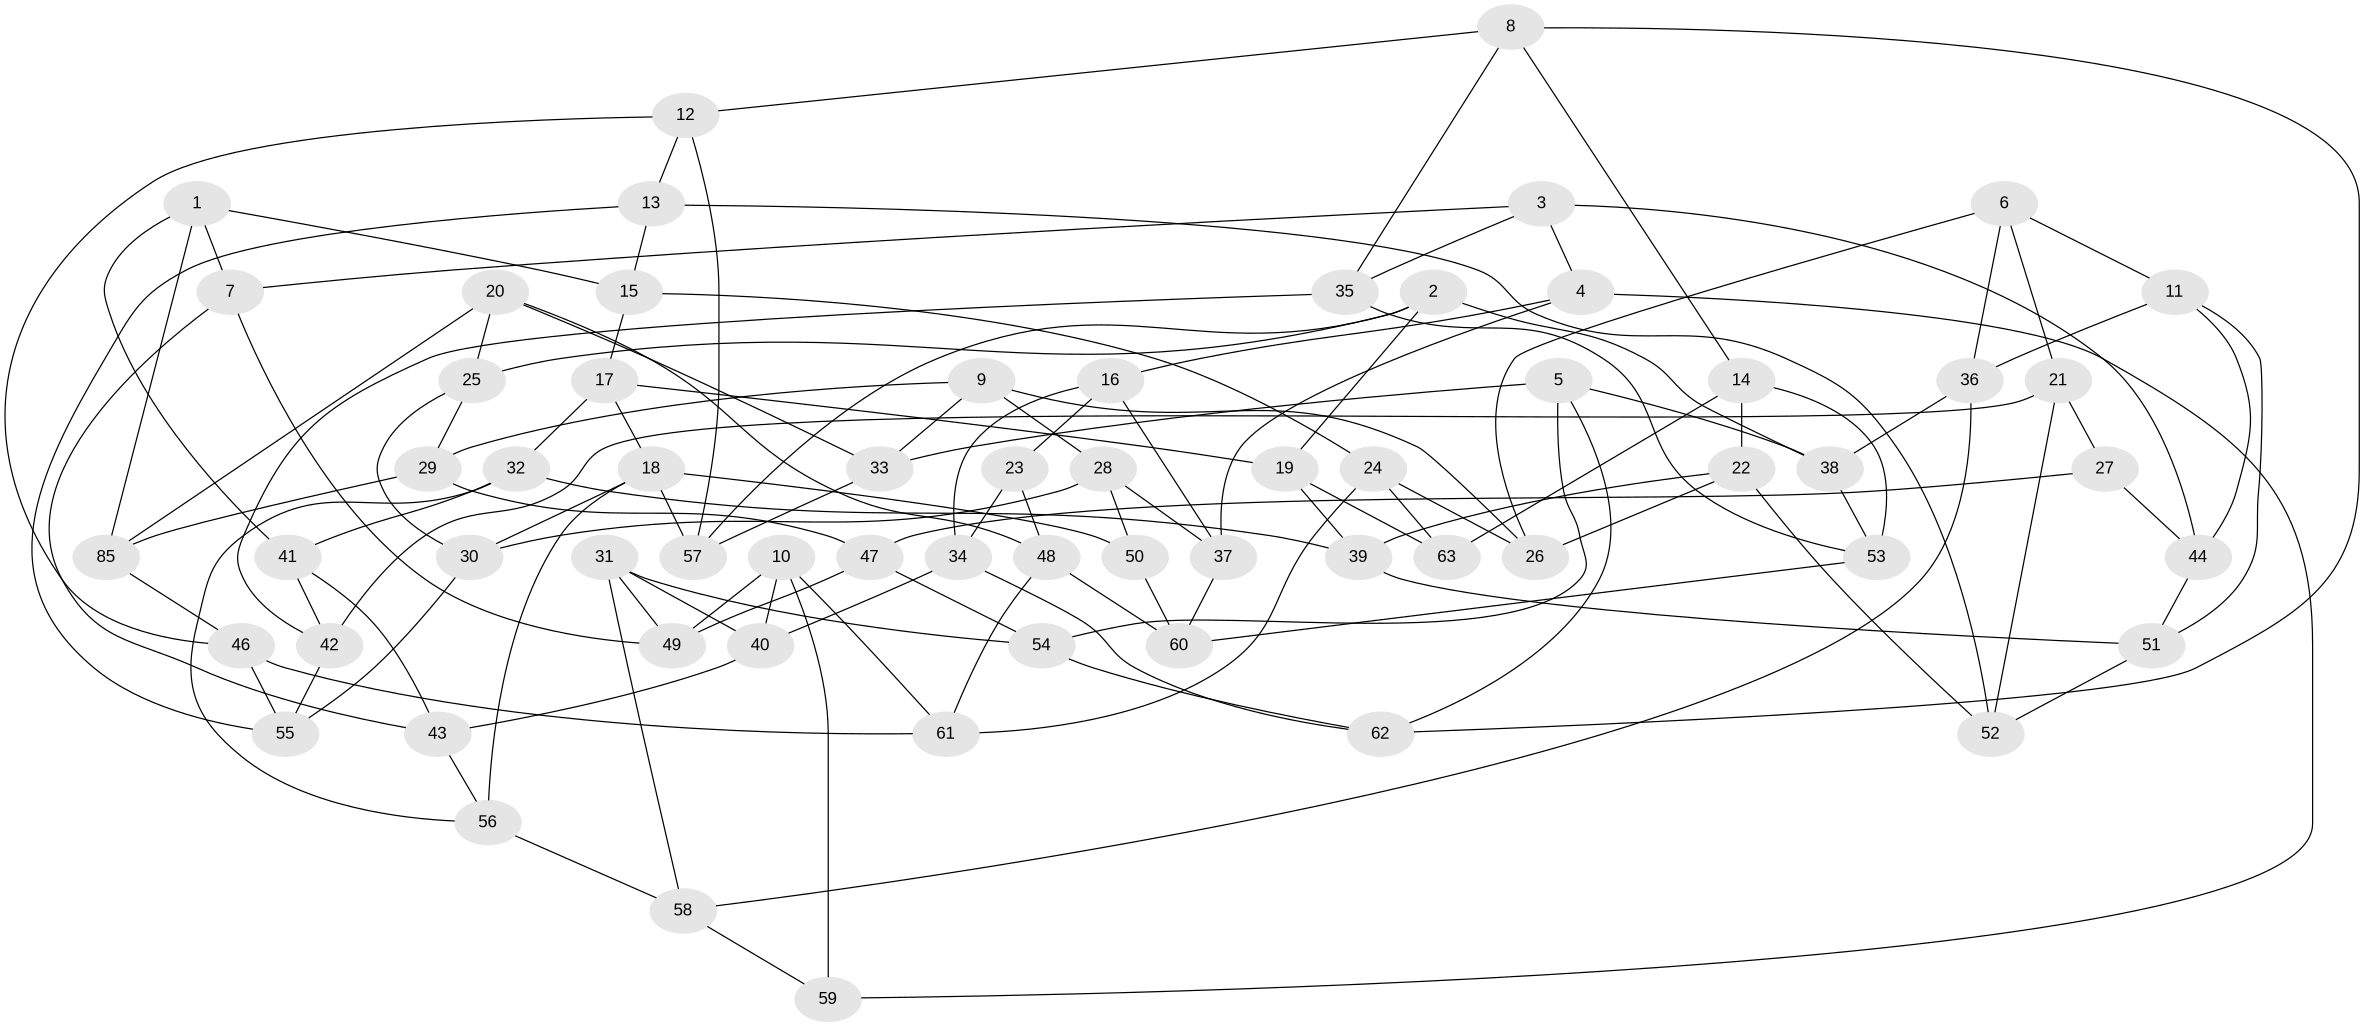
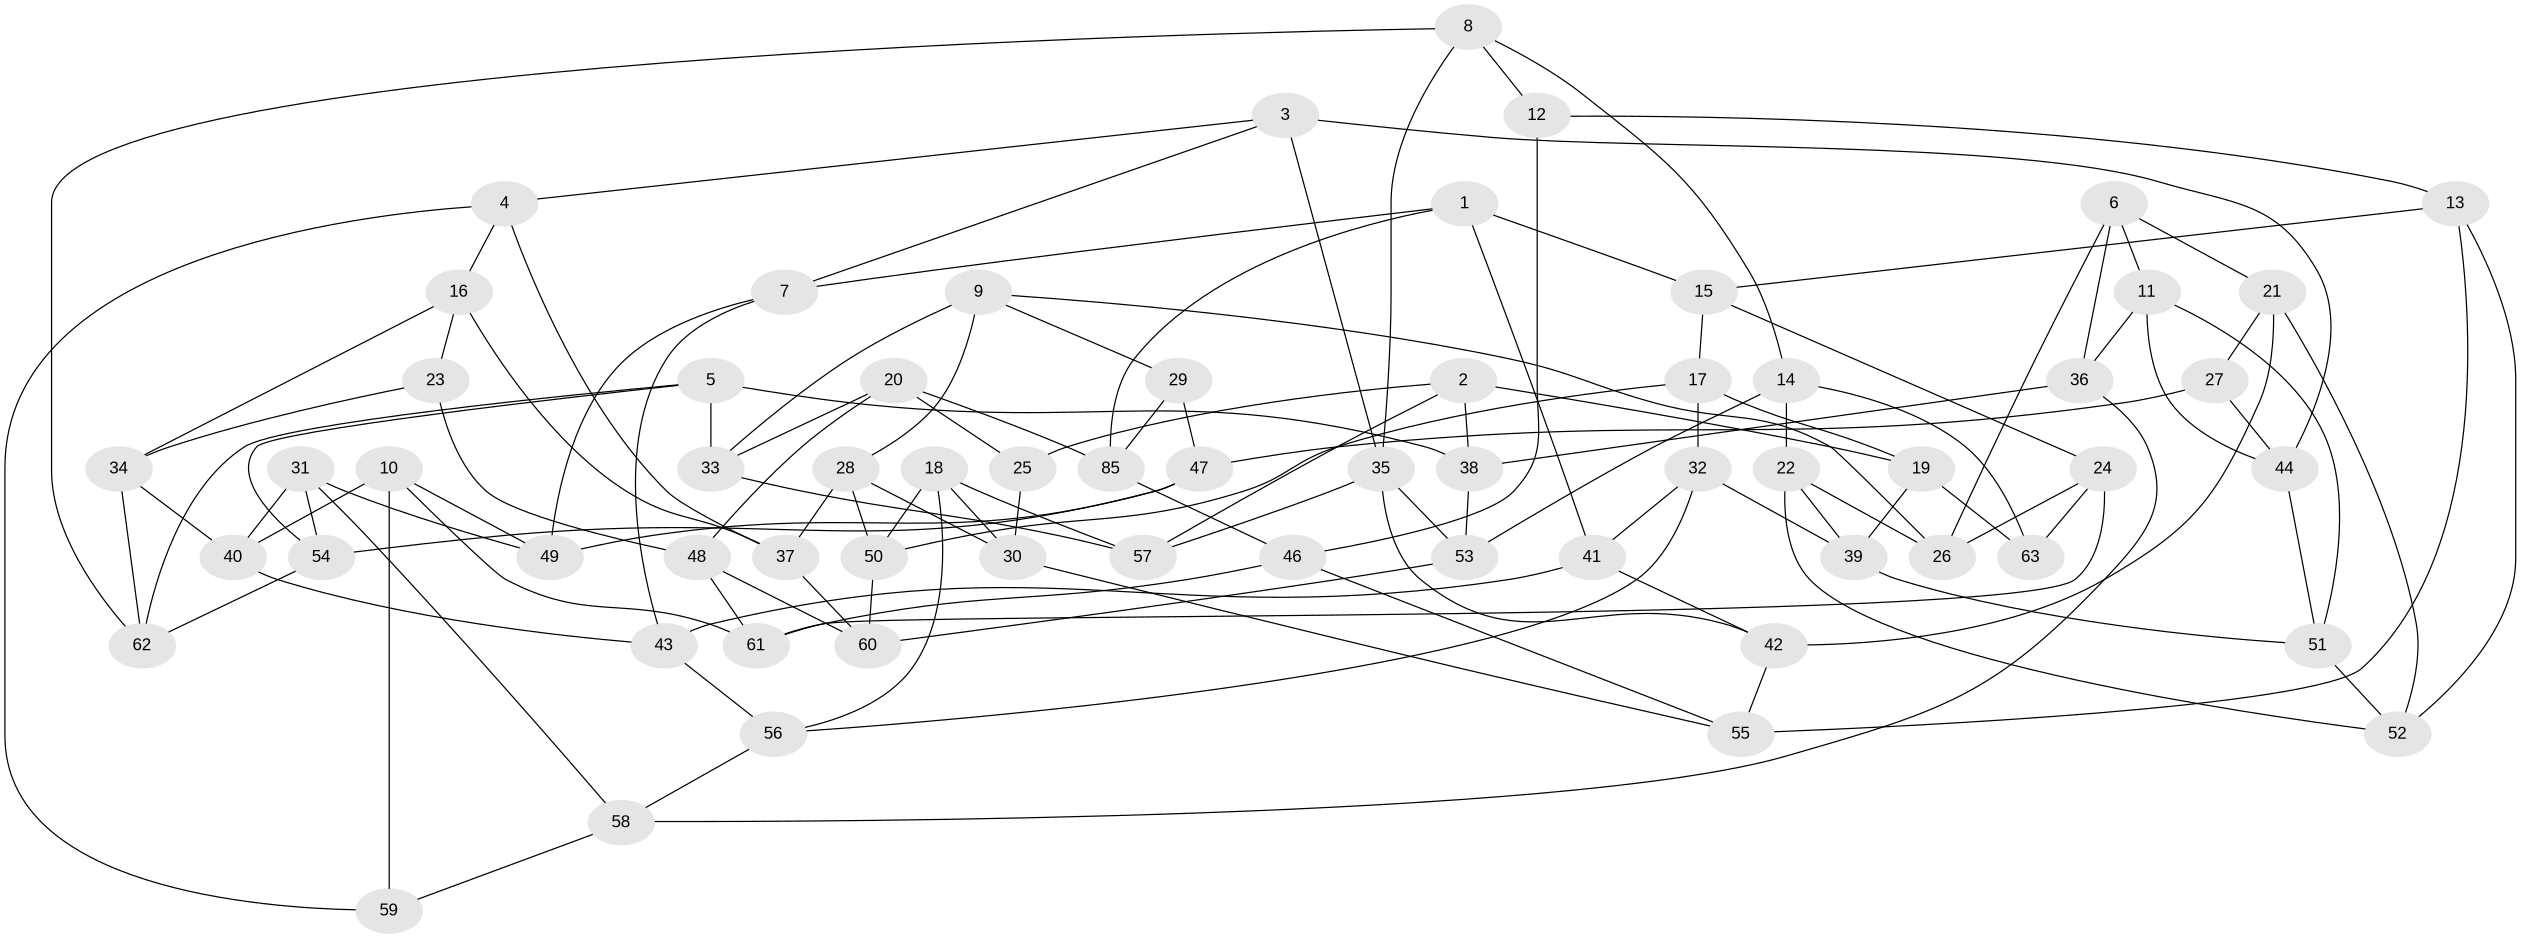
edge "12" -- "57": now "35" -- "57"
edge "25" -- "29": removed
edge "17" -- "18": now "17" -- "50"
